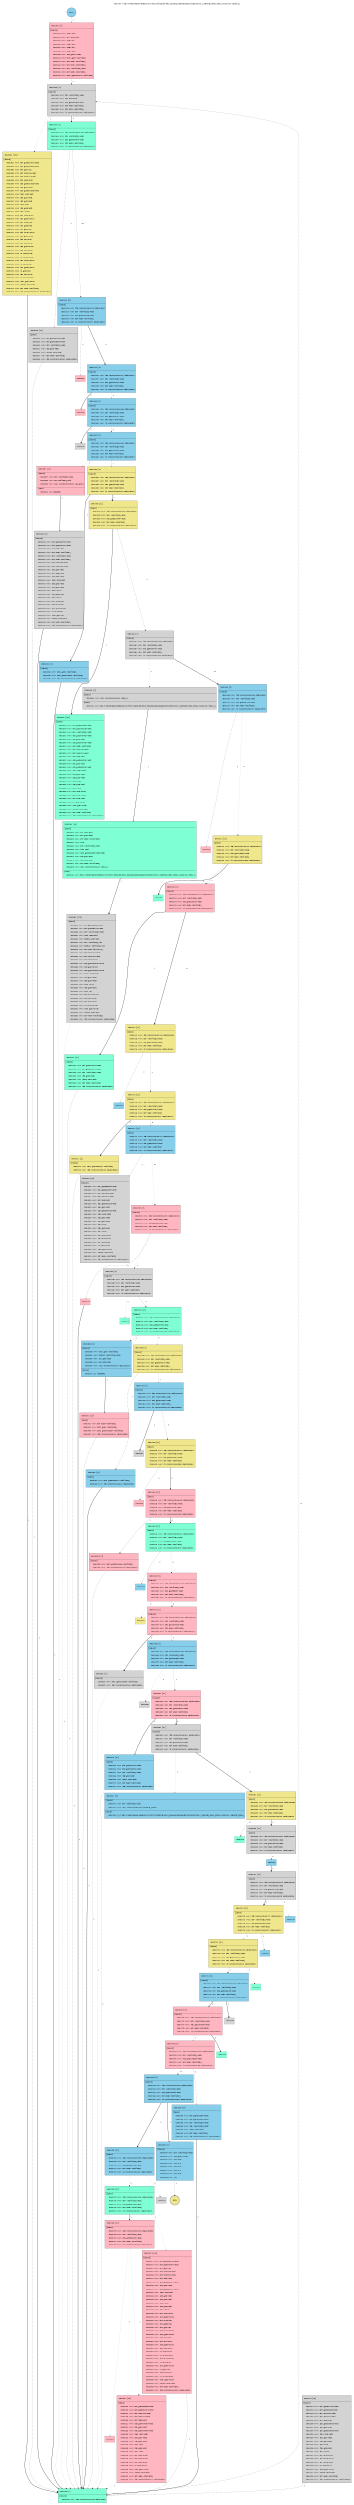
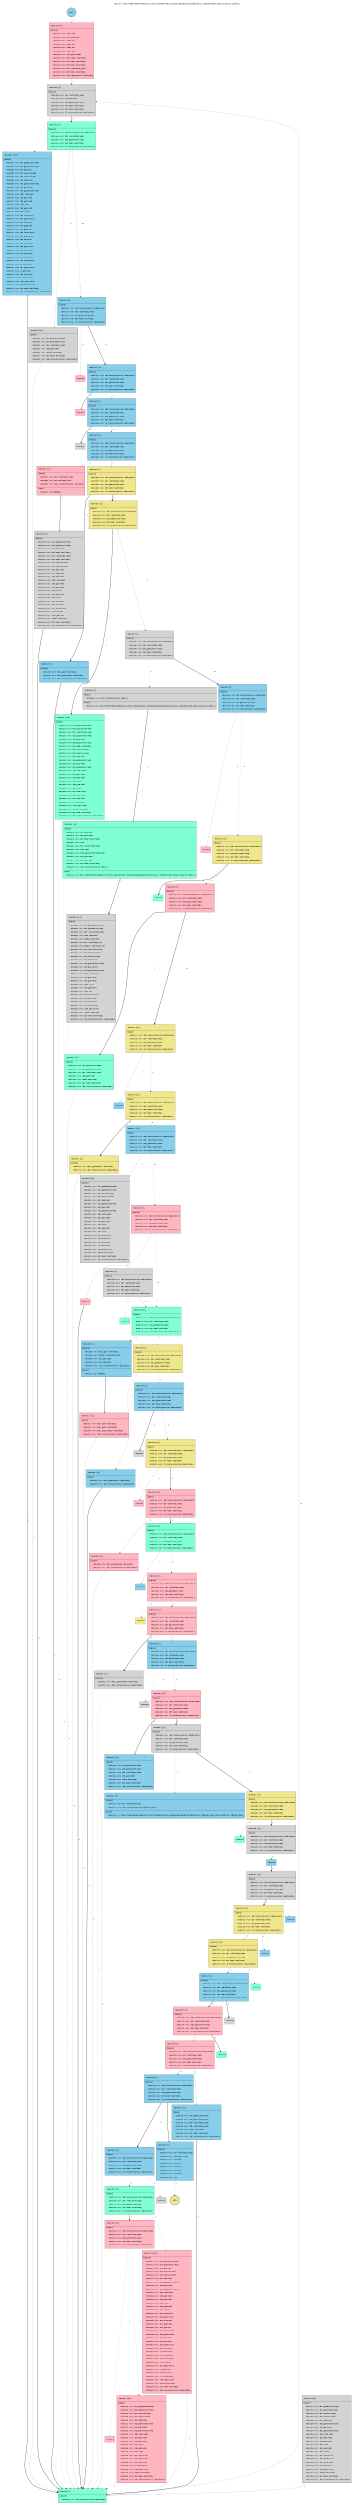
node "0x401bd1 [144]": fillcolor khaki -> skyblue
edge "0x401590 [25]" -> "0x4015a9 [25]": now "0x401590 [25]" -> "0x4015c2 [25]"
